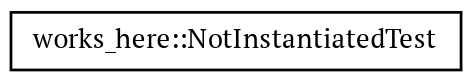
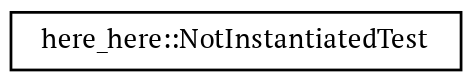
node "works_here::NotInstantiatedTest": label "works_here::NotInstantiatedTest" -> "here_here::NotInstantiatedTest"
